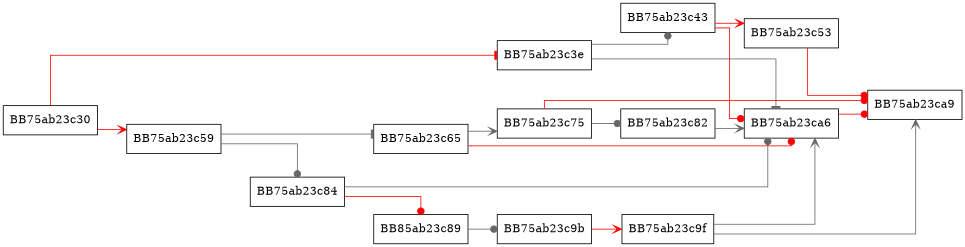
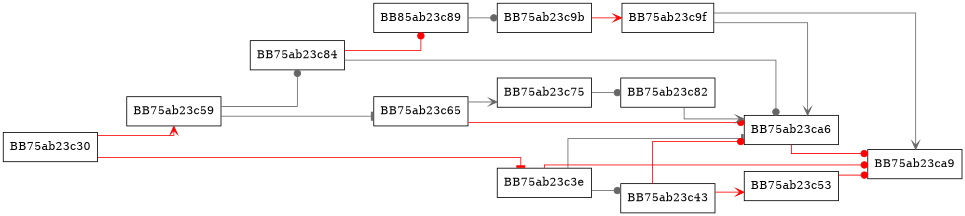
edge "BB75ab23c75" -> "BB75ab23ca9": now "BB75ab23c3e" -> "BB75ab23ca9"
